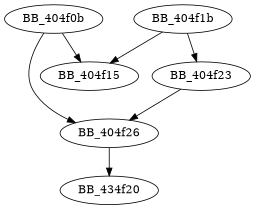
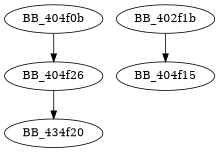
node "BB_404f1b": label "BB_404f1b" -> "BB_402f1b"
edge "BB_404f0b" -> "BB_404f15": removed
node "BB_404f23": removed
